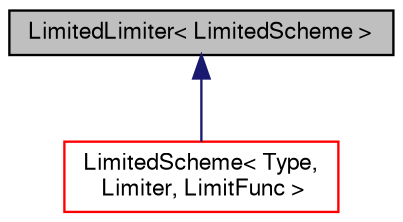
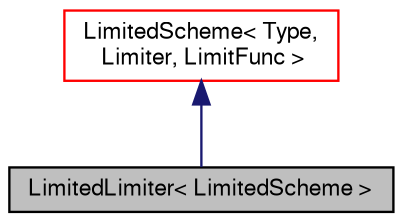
edge "LimitedScheme< Type, Limiter, LimitFunc >" -> "LimitedLimiter< LimitedScheme >": reversed
